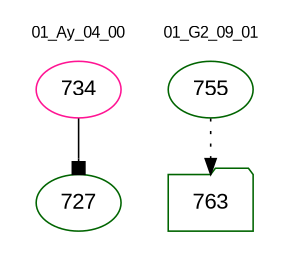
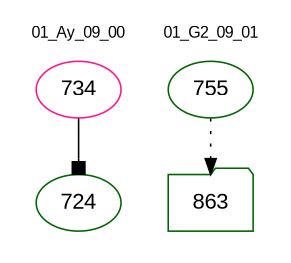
cluster "01_Ay_04_00": label "01_Ay_04_00" -> "01_Ay_09_00"
node "727": label "727" -> "724"
node "763": label "763" -> "863"
